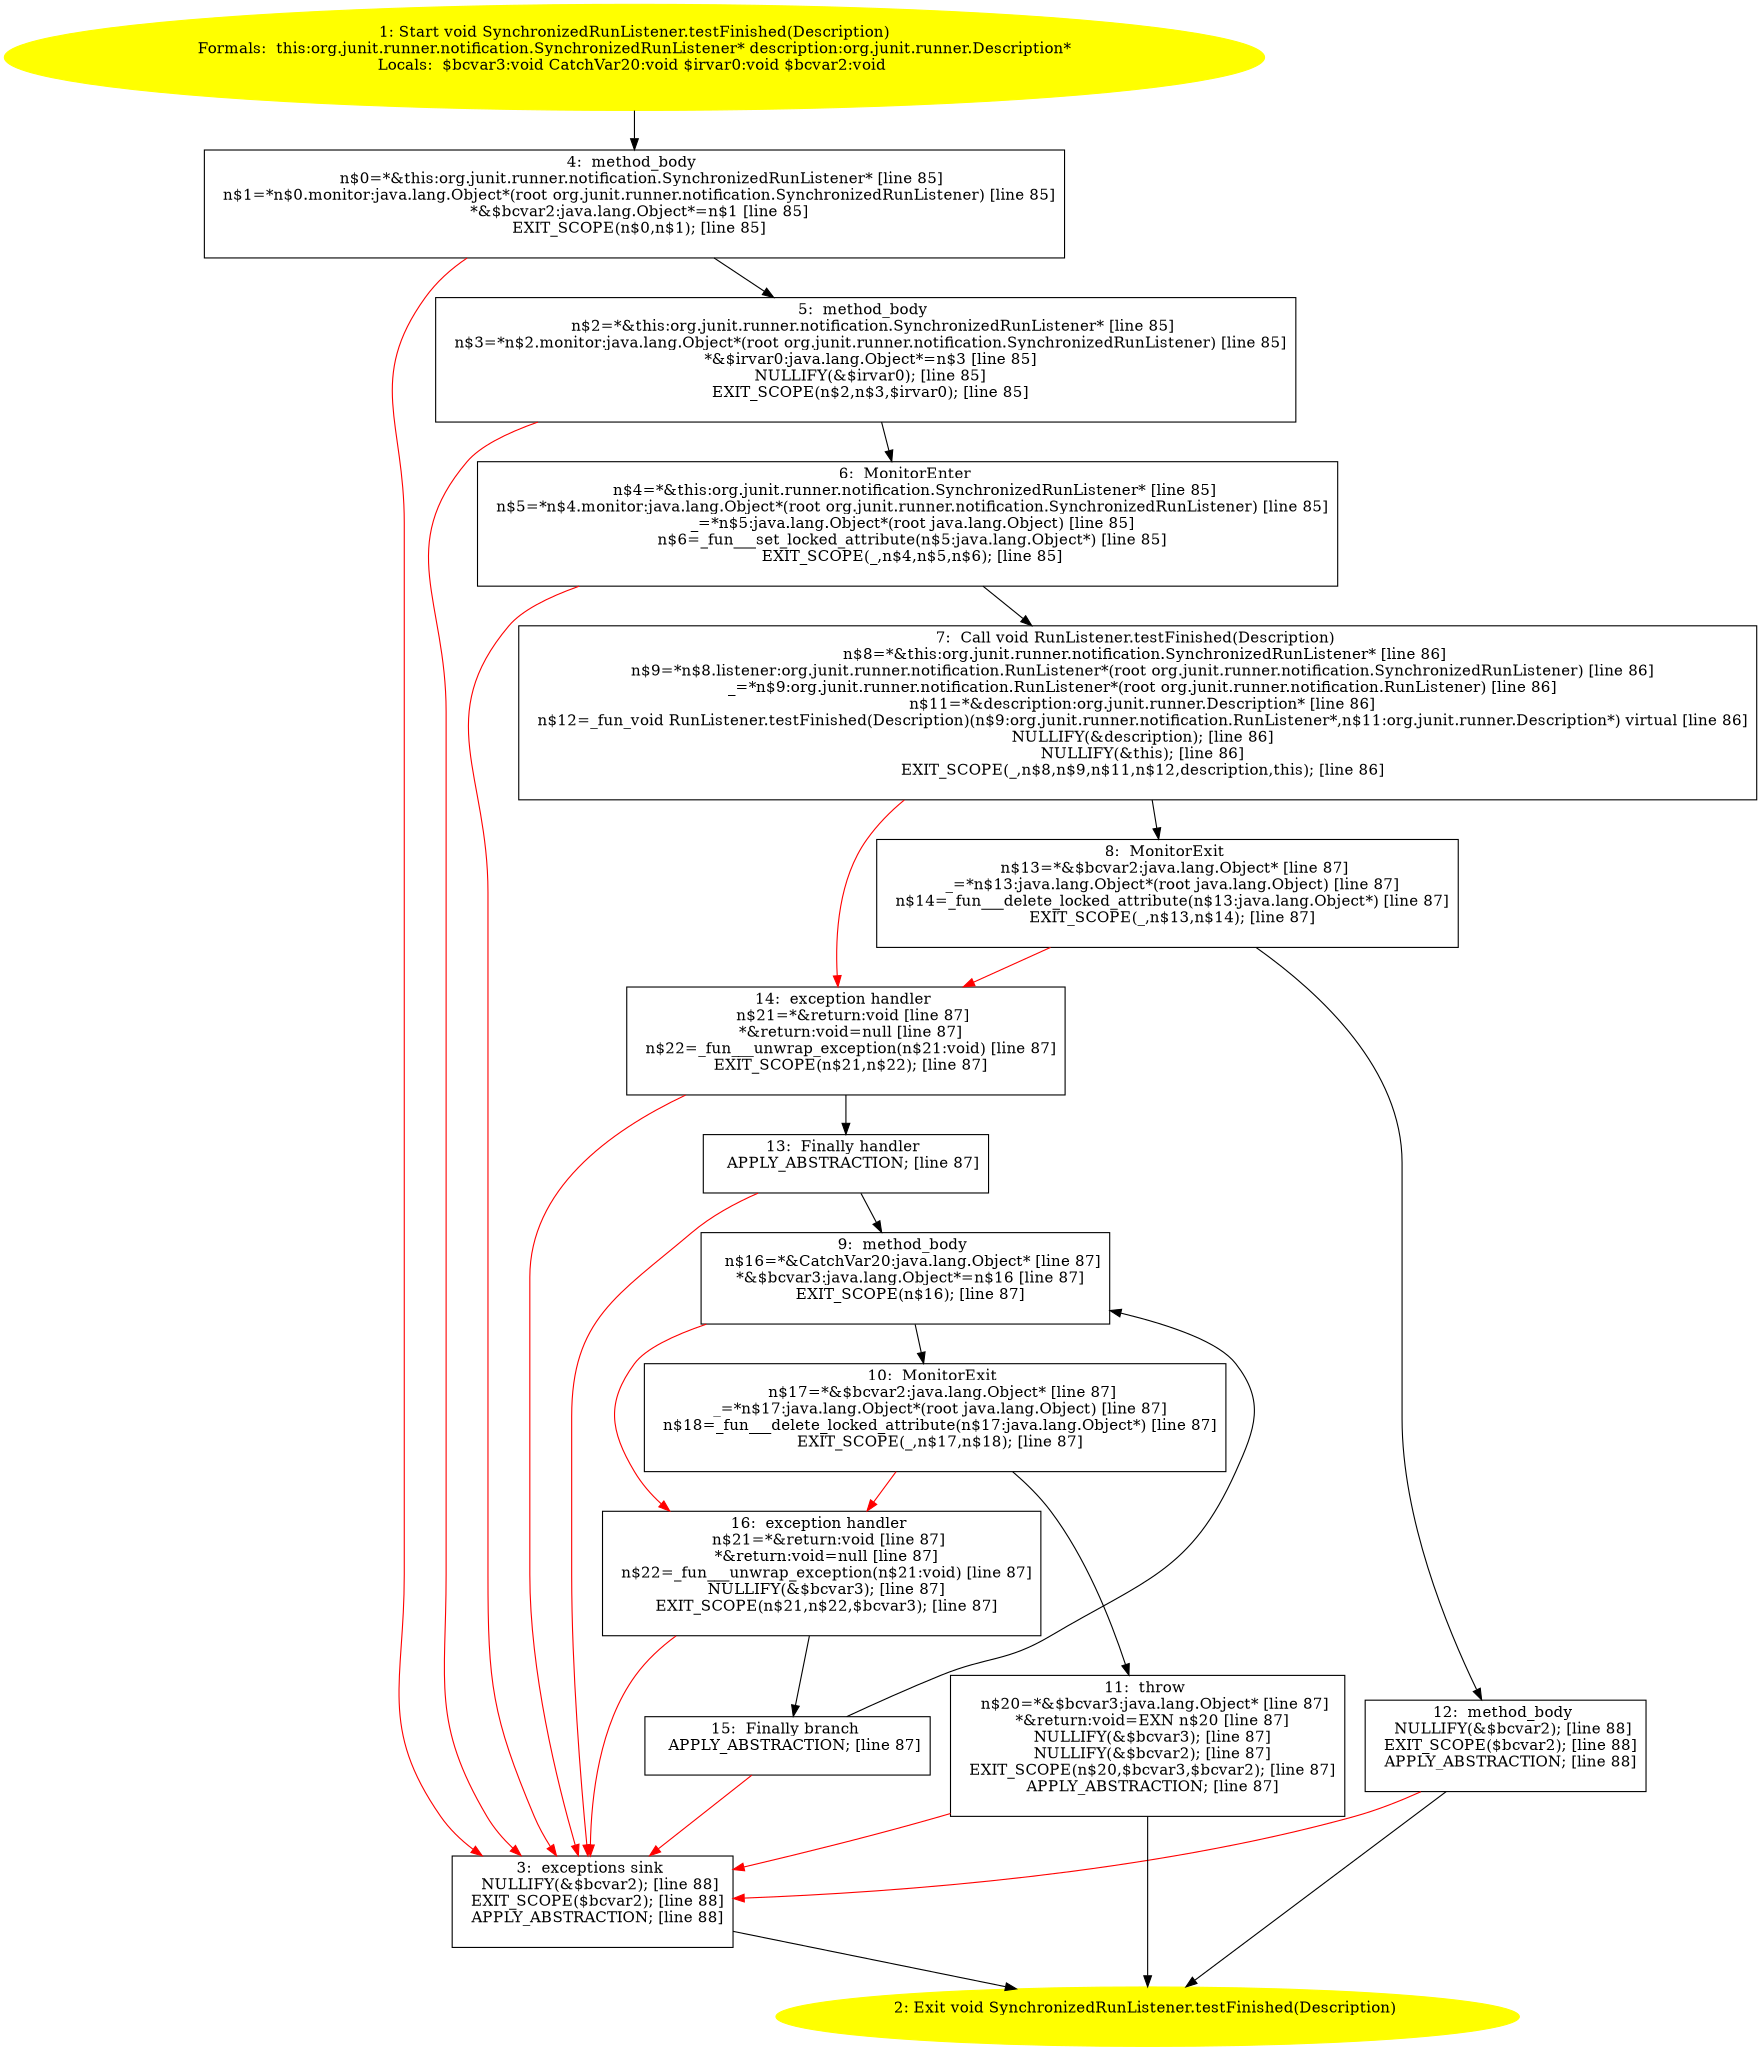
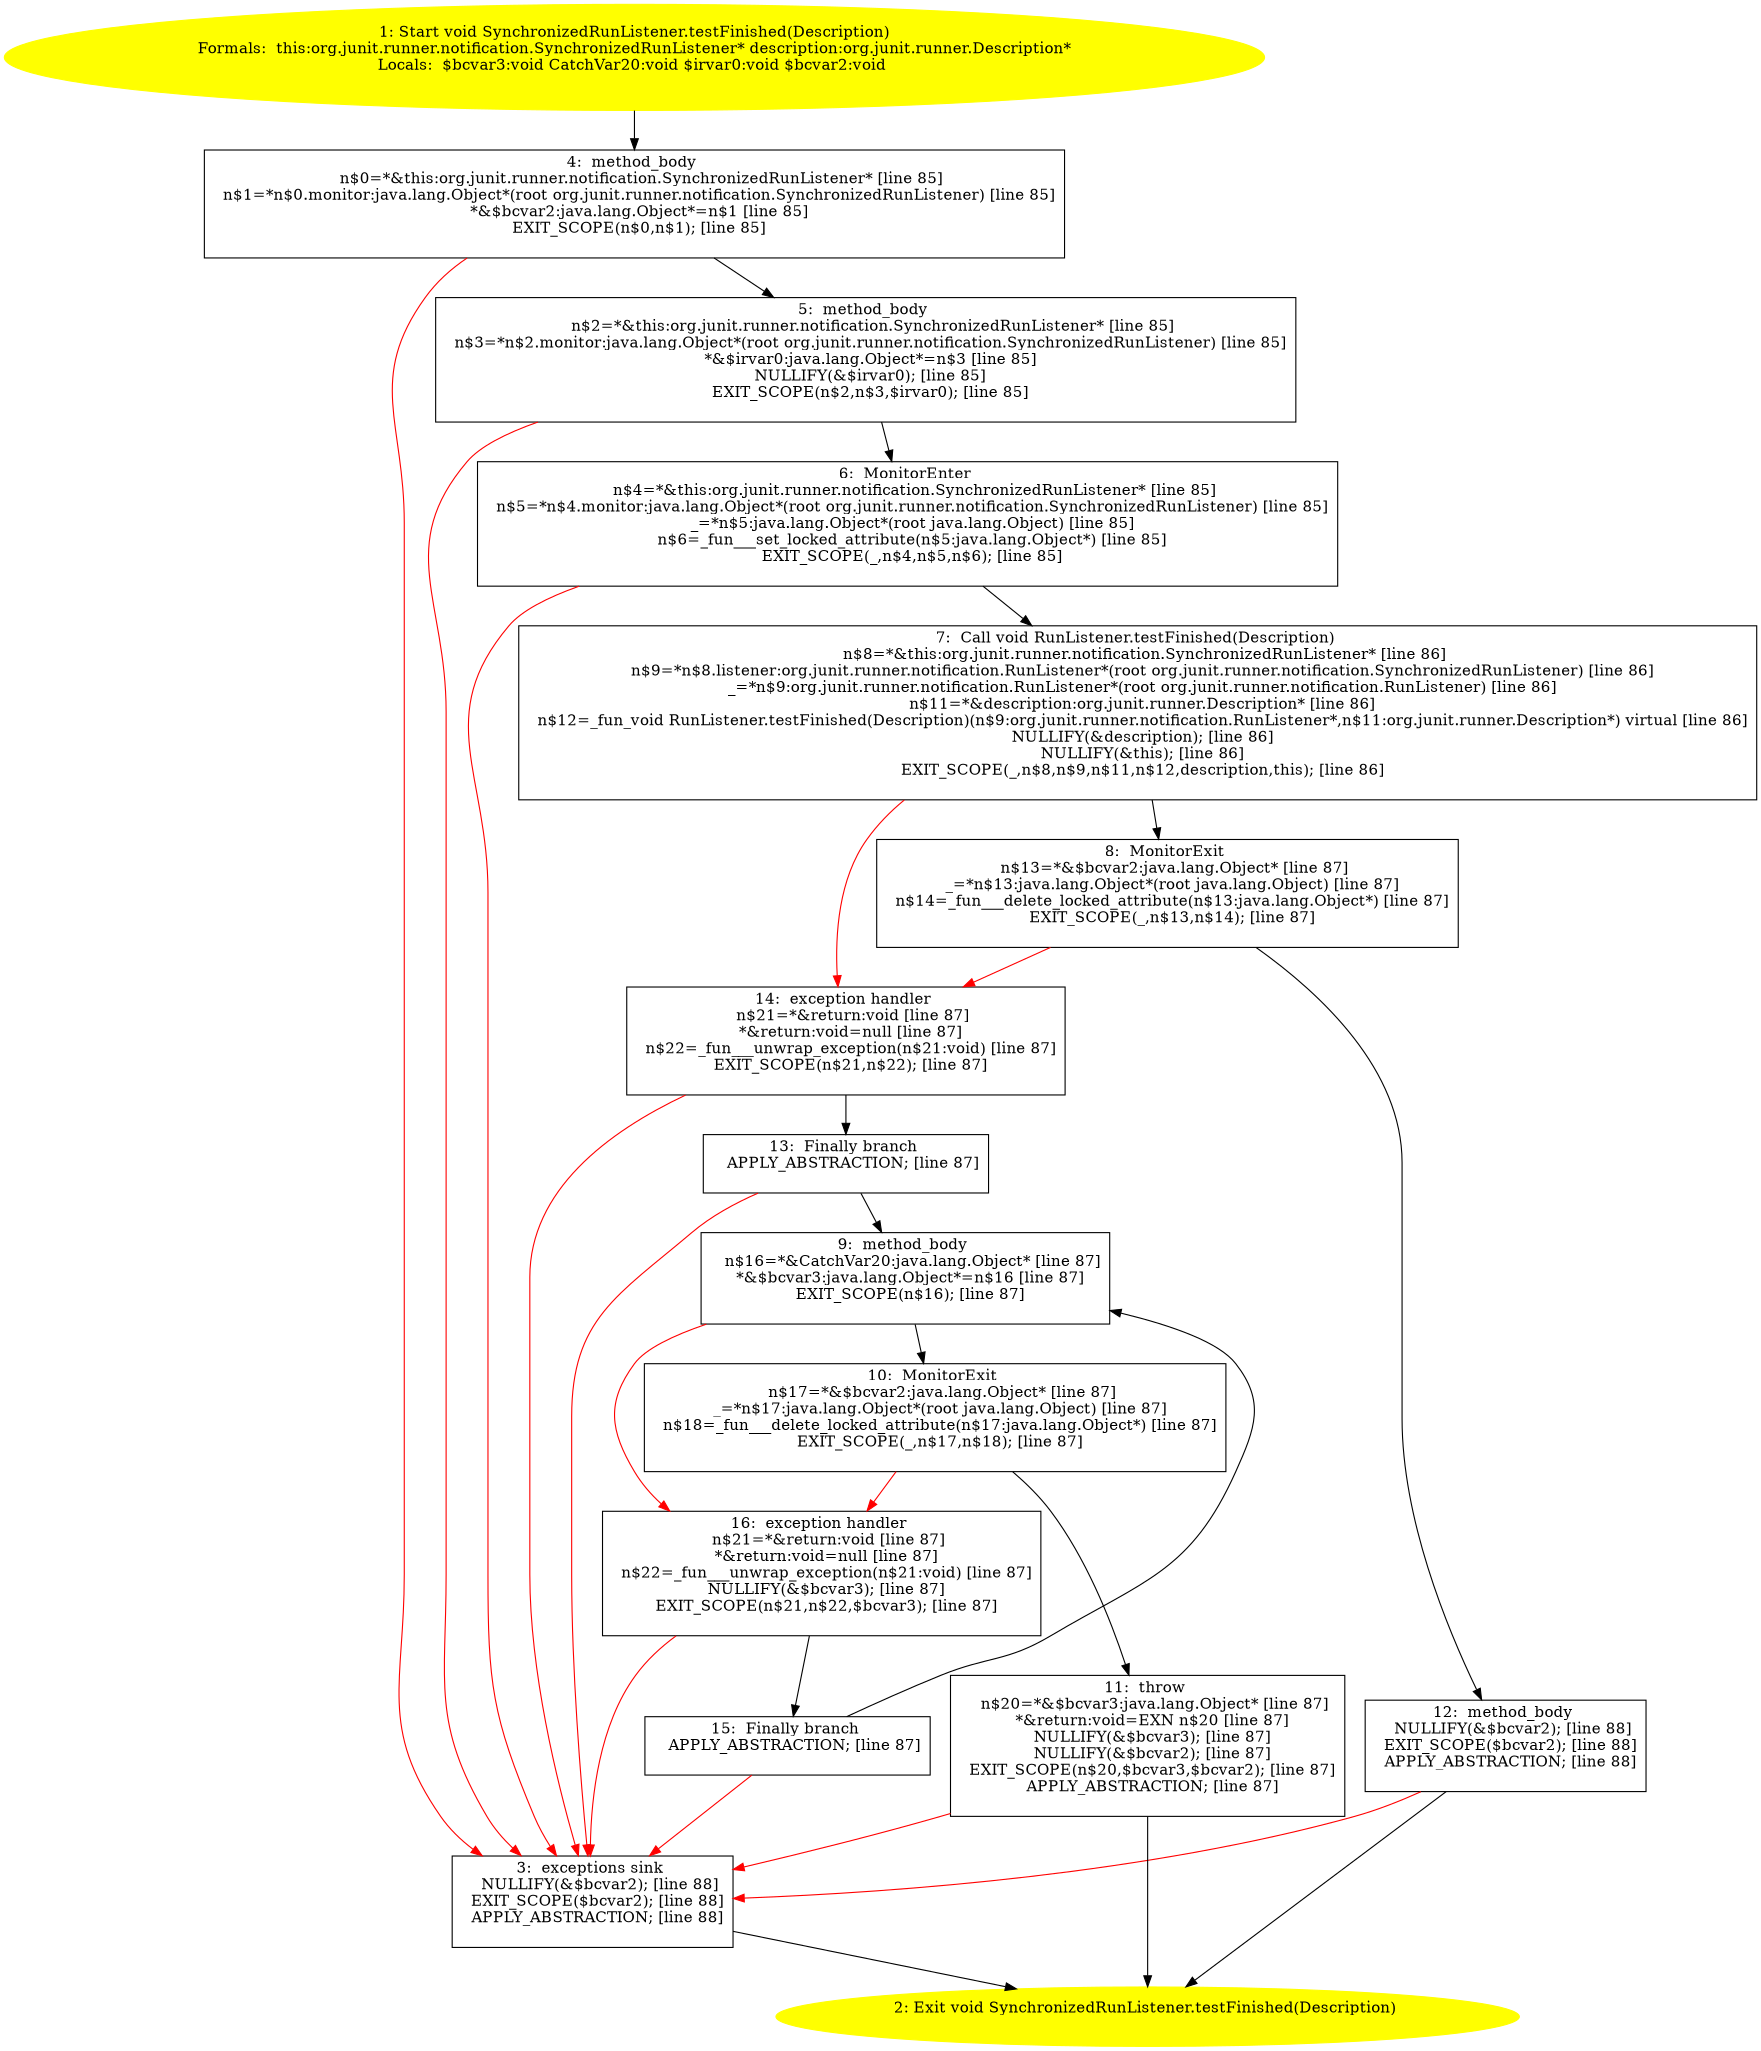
node "13:  Finally handler APPLY_ABSTRACTION; [line 87]": label "13:  Finally handler APPLY_ABSTRACTION; [line 87]" -> "13:  Finally branch APPLY_ABSTRACTION; [line 87]"
